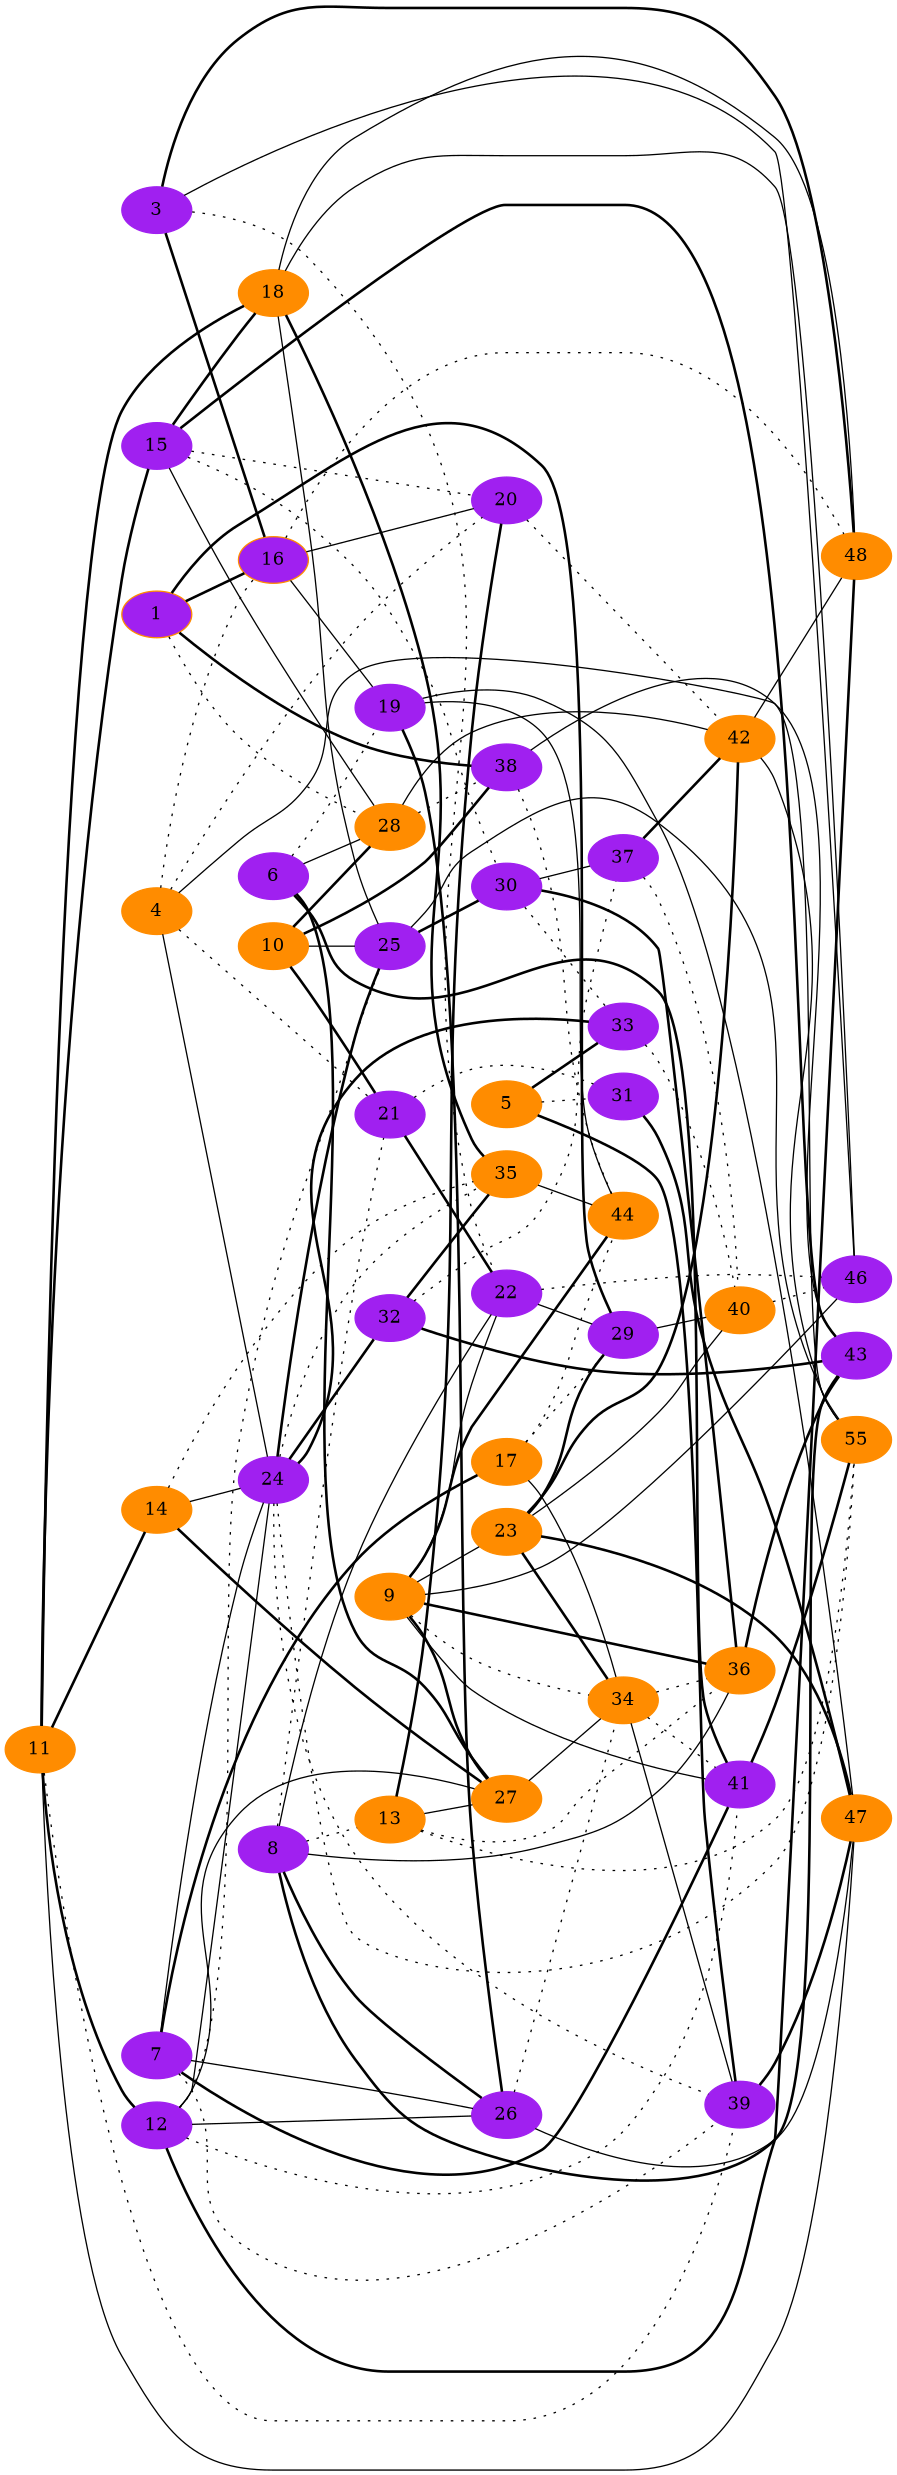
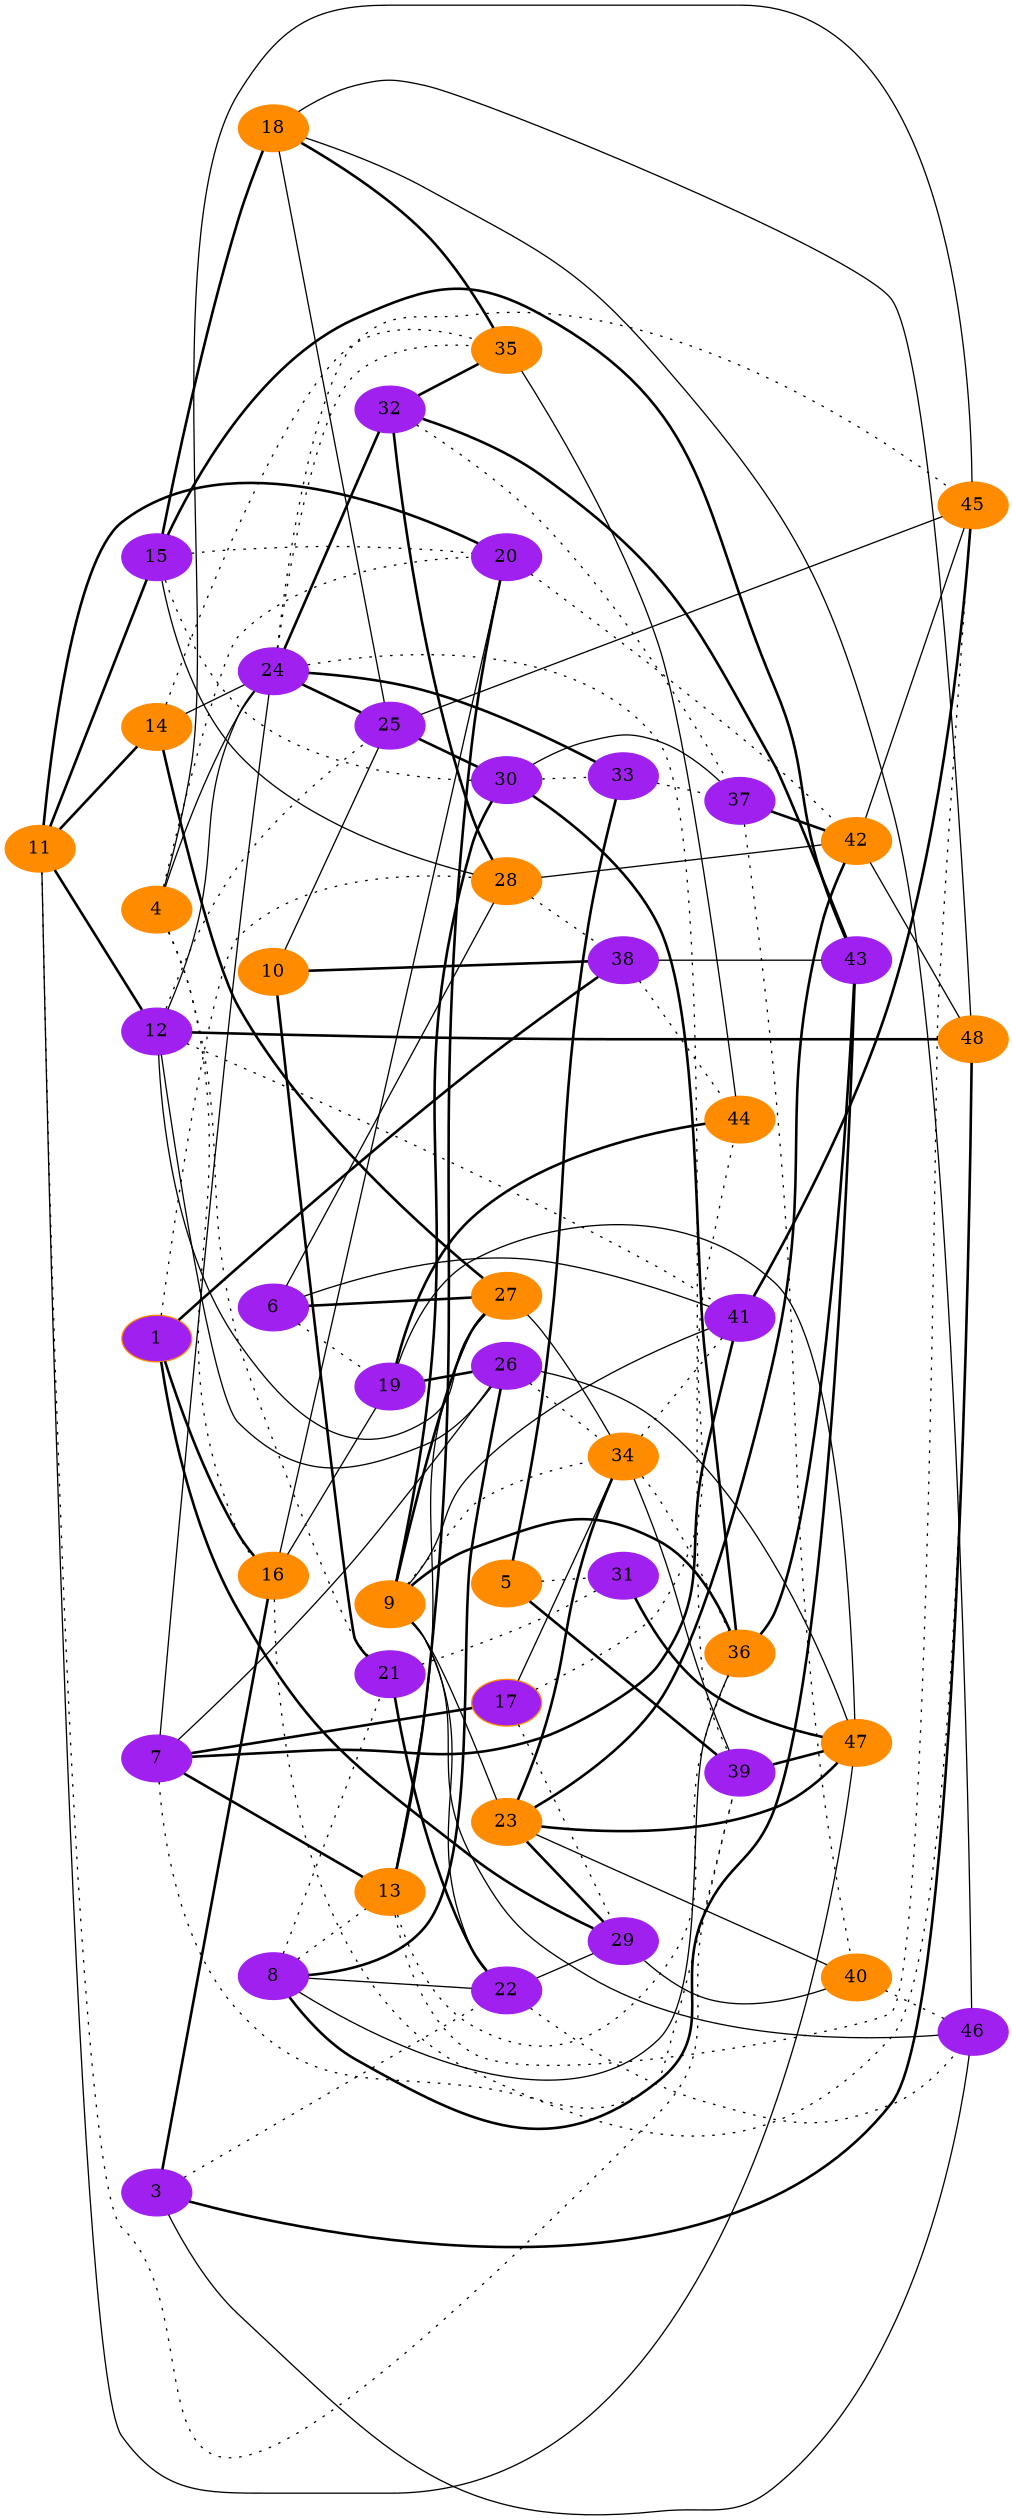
node "16": fillcolor purple -> darkorange
edge "19" -- "44": style solid -> bold
edge "28" -- "10": now "28" -- "32"
edge "18" -- "11": now "20" -- "11"
edge "6" -- "41": style bold -> solid
edge "33" -- "40": now "33" -- "37"
edge "44" -- "9": now "30" -- "9"
node "55": label "55" -> "45"
node "17": fillcolor darkorange -> purple
edge "7" -- "13": added
